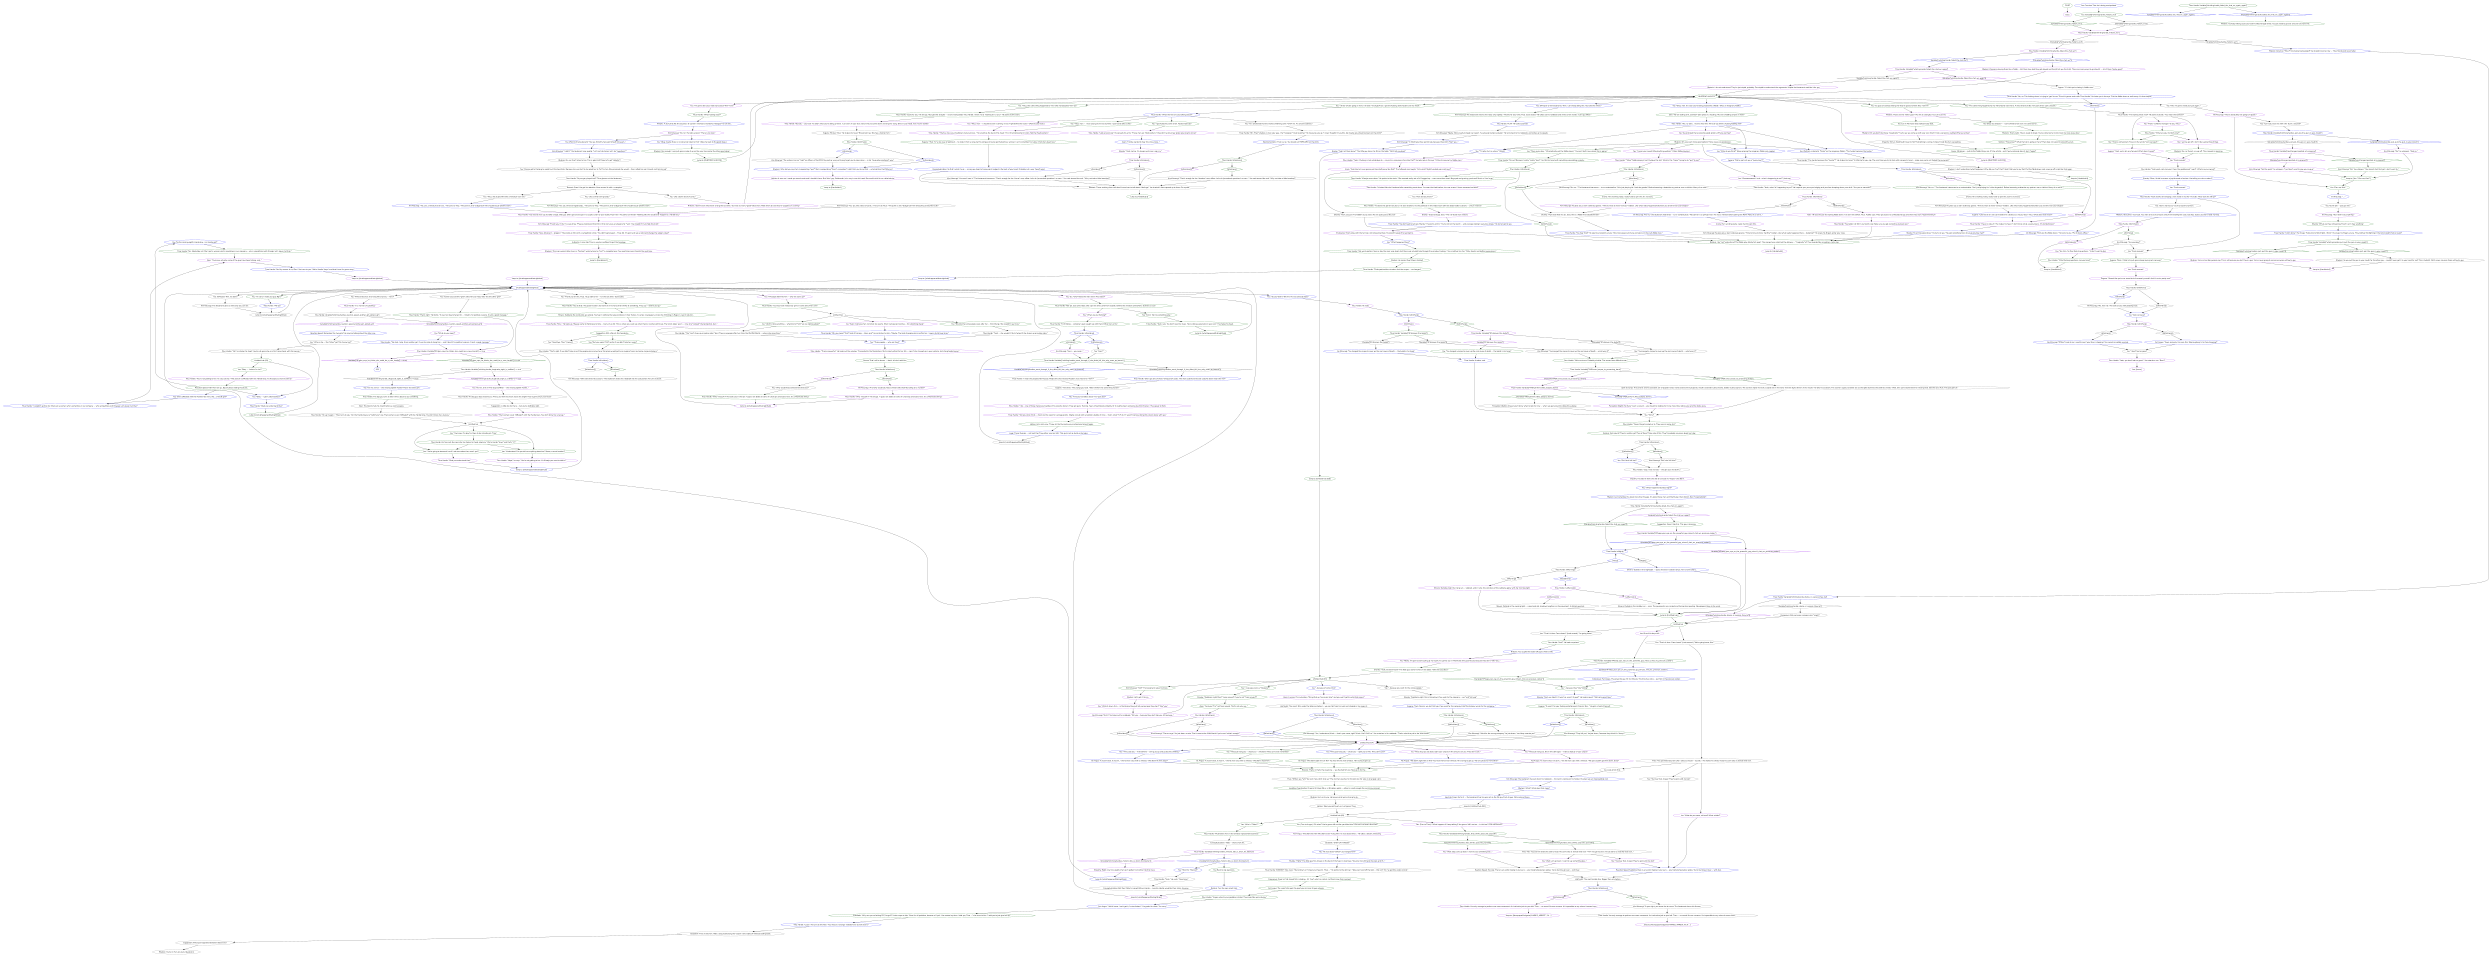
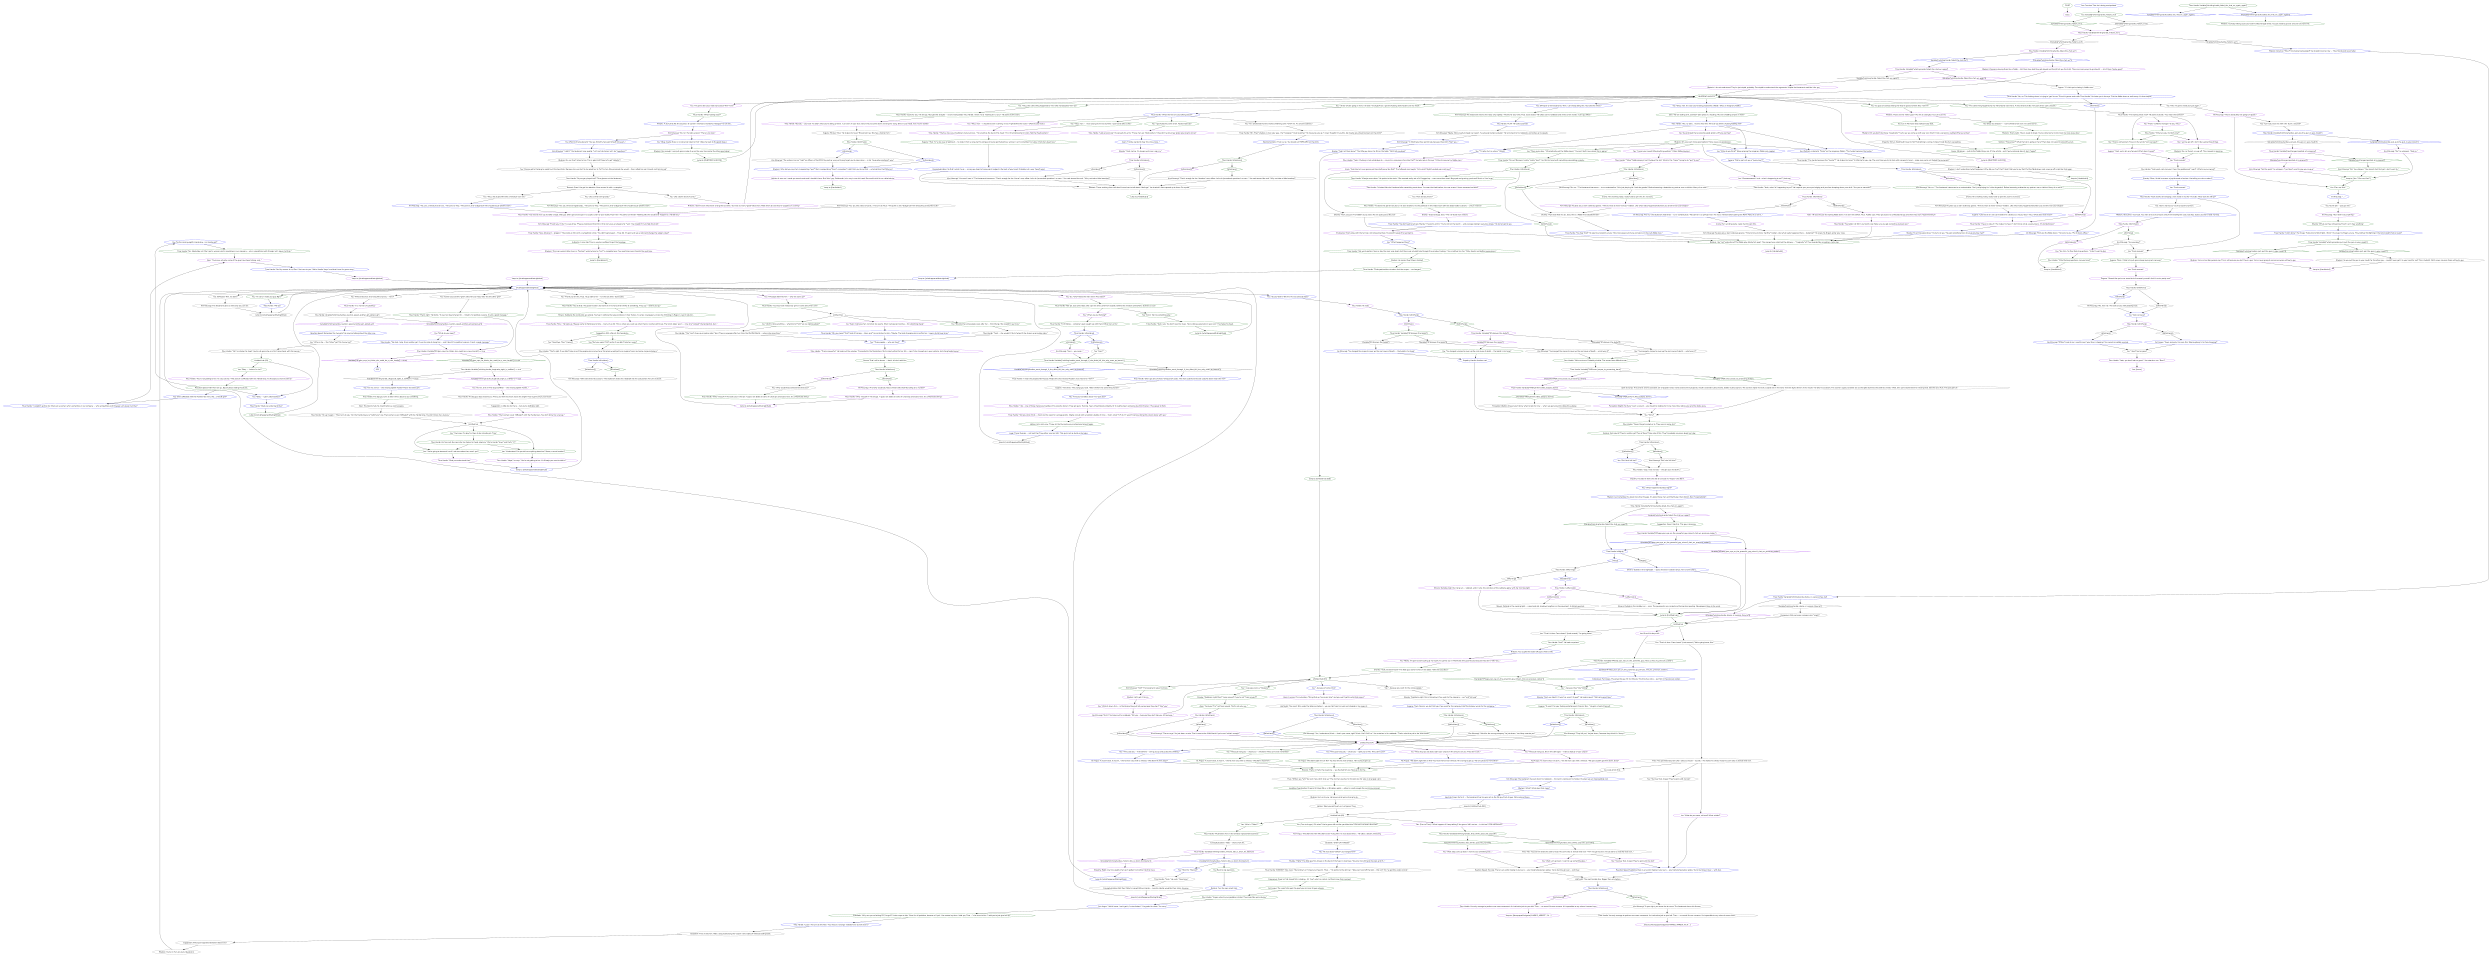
node "Titus Hardie: Another nod.": label "Titus Hardie: Another nod." -> "Empathy Hardie: Another nod."
edge "Rhetoric: You're in. He's all yours. Questions!" -> "whathappenedthatnighthub": added
edge "!(This())" -> "Titus Hardie: IsNight()": reversed
edge "Titus Hardie: IsAfternoon()" -> "!(IsAfternoon())": added
